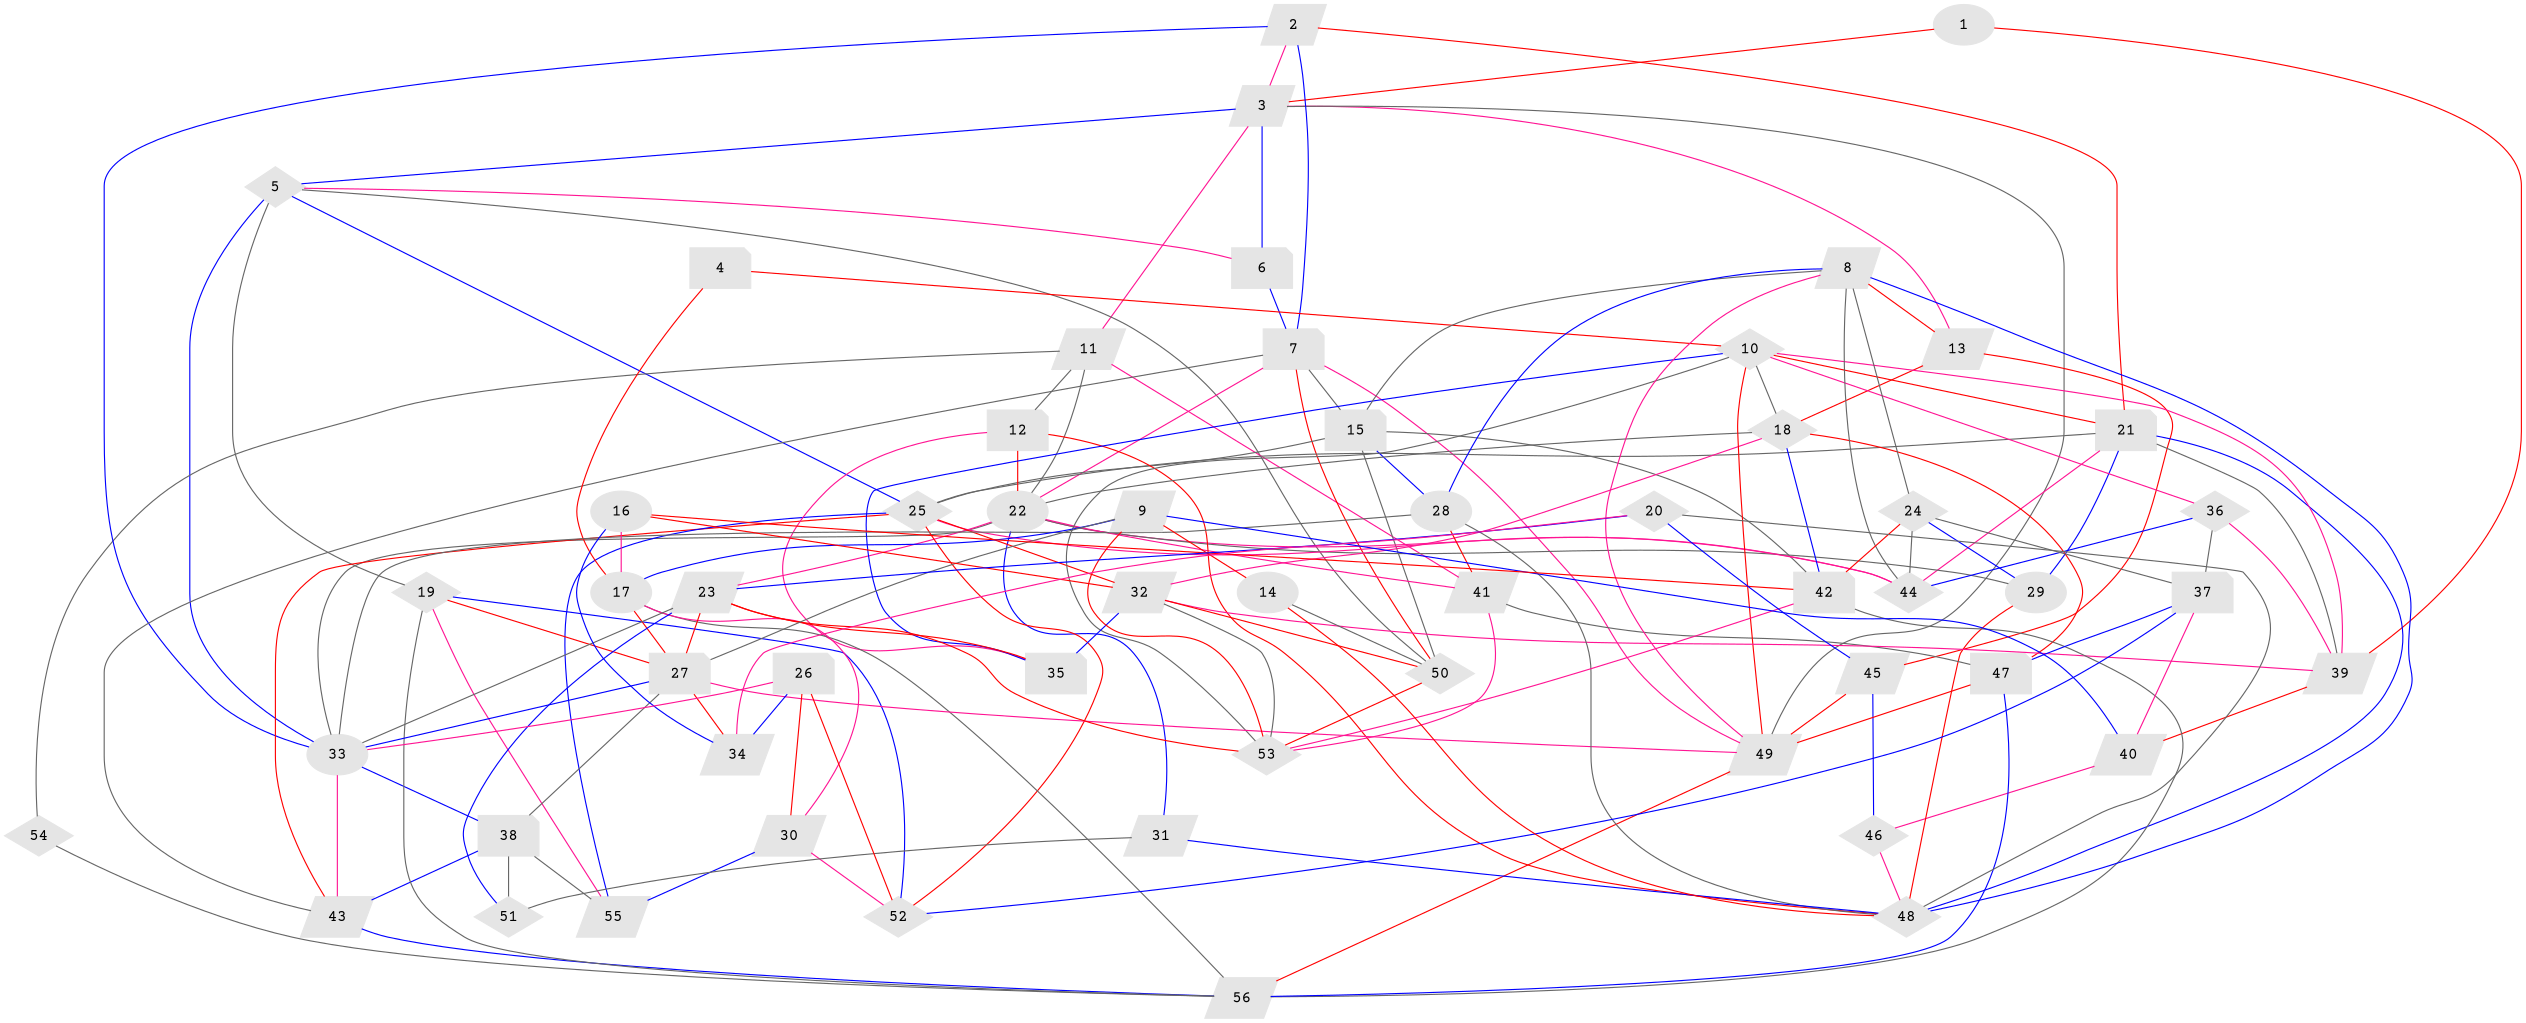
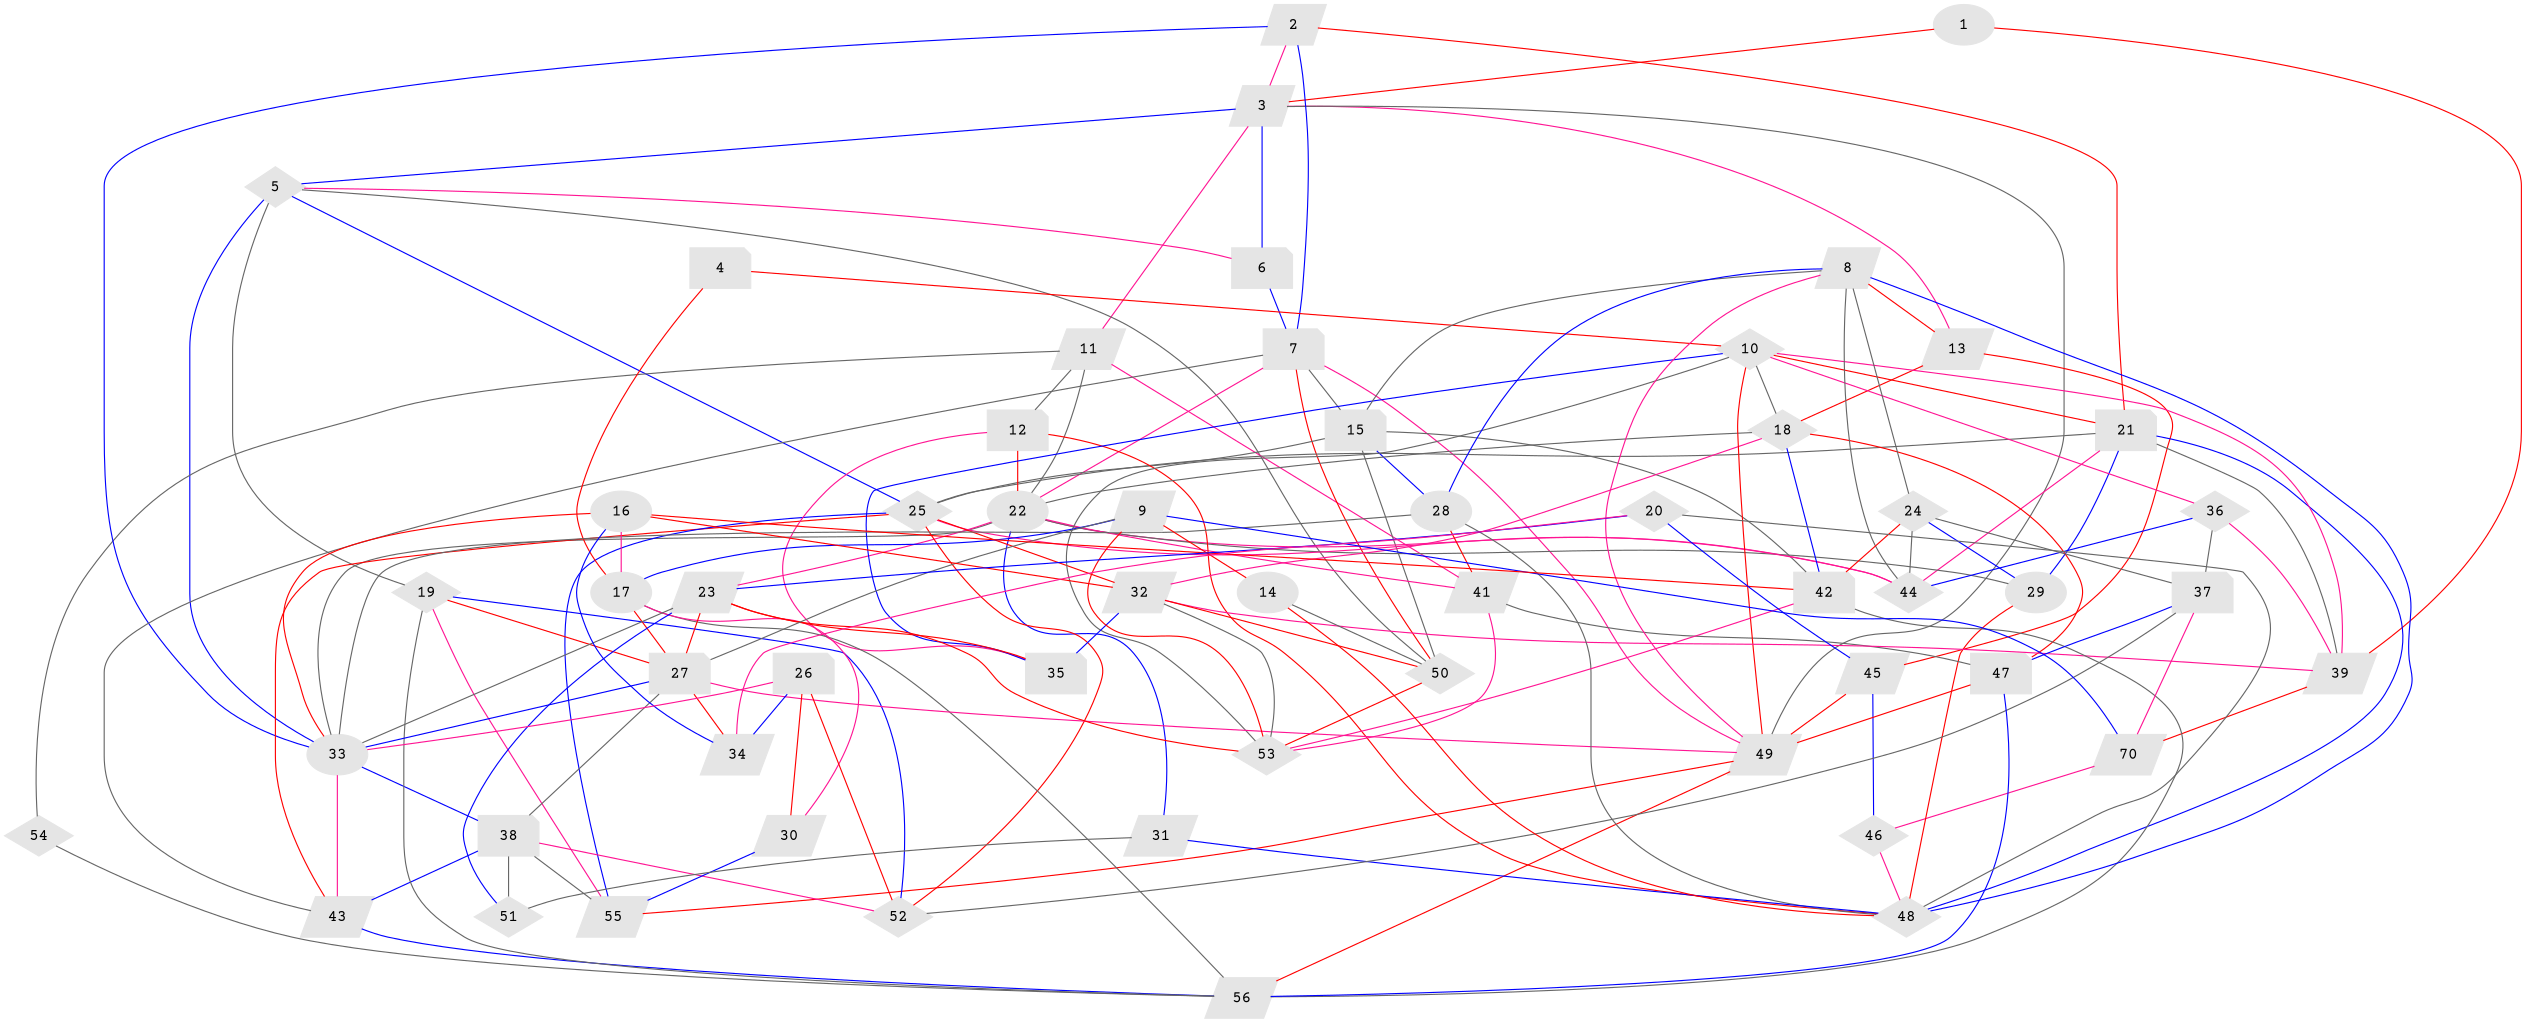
edge "16" -- "33": added
node "40": label "40" -> "70"
edge "37" -- "52": color blue -> gray40
edge "49" -- "55": added
edge "30" -- "52": now "38" -- "52"
